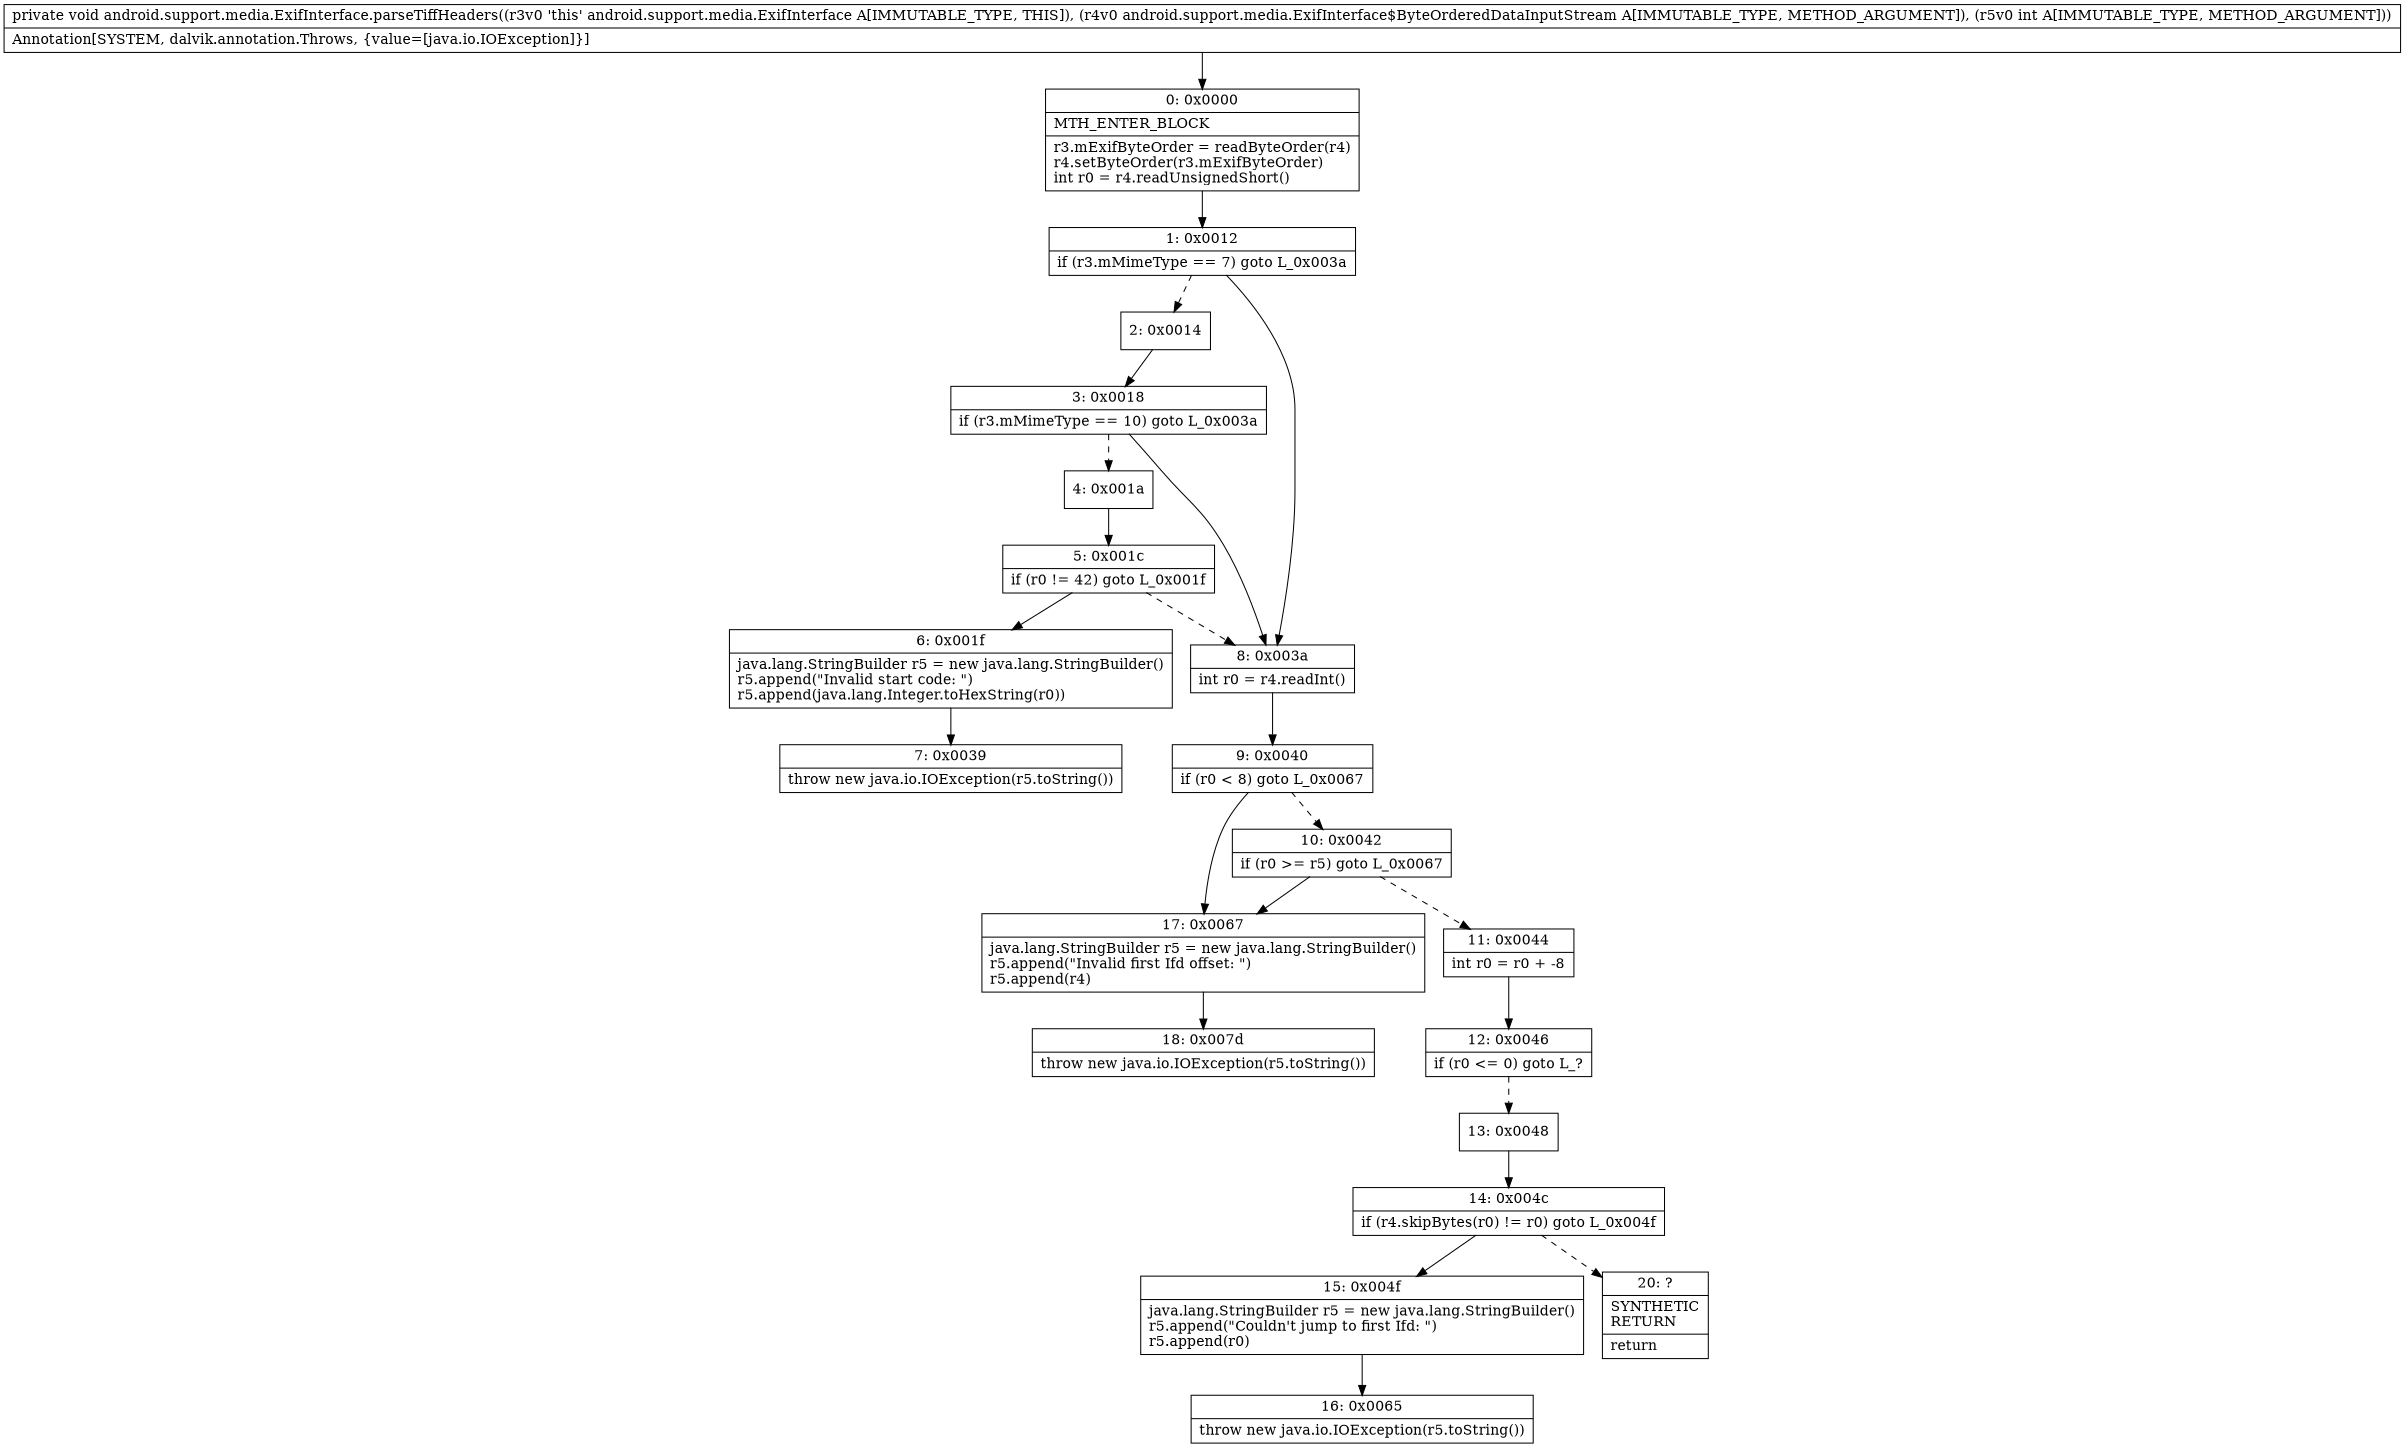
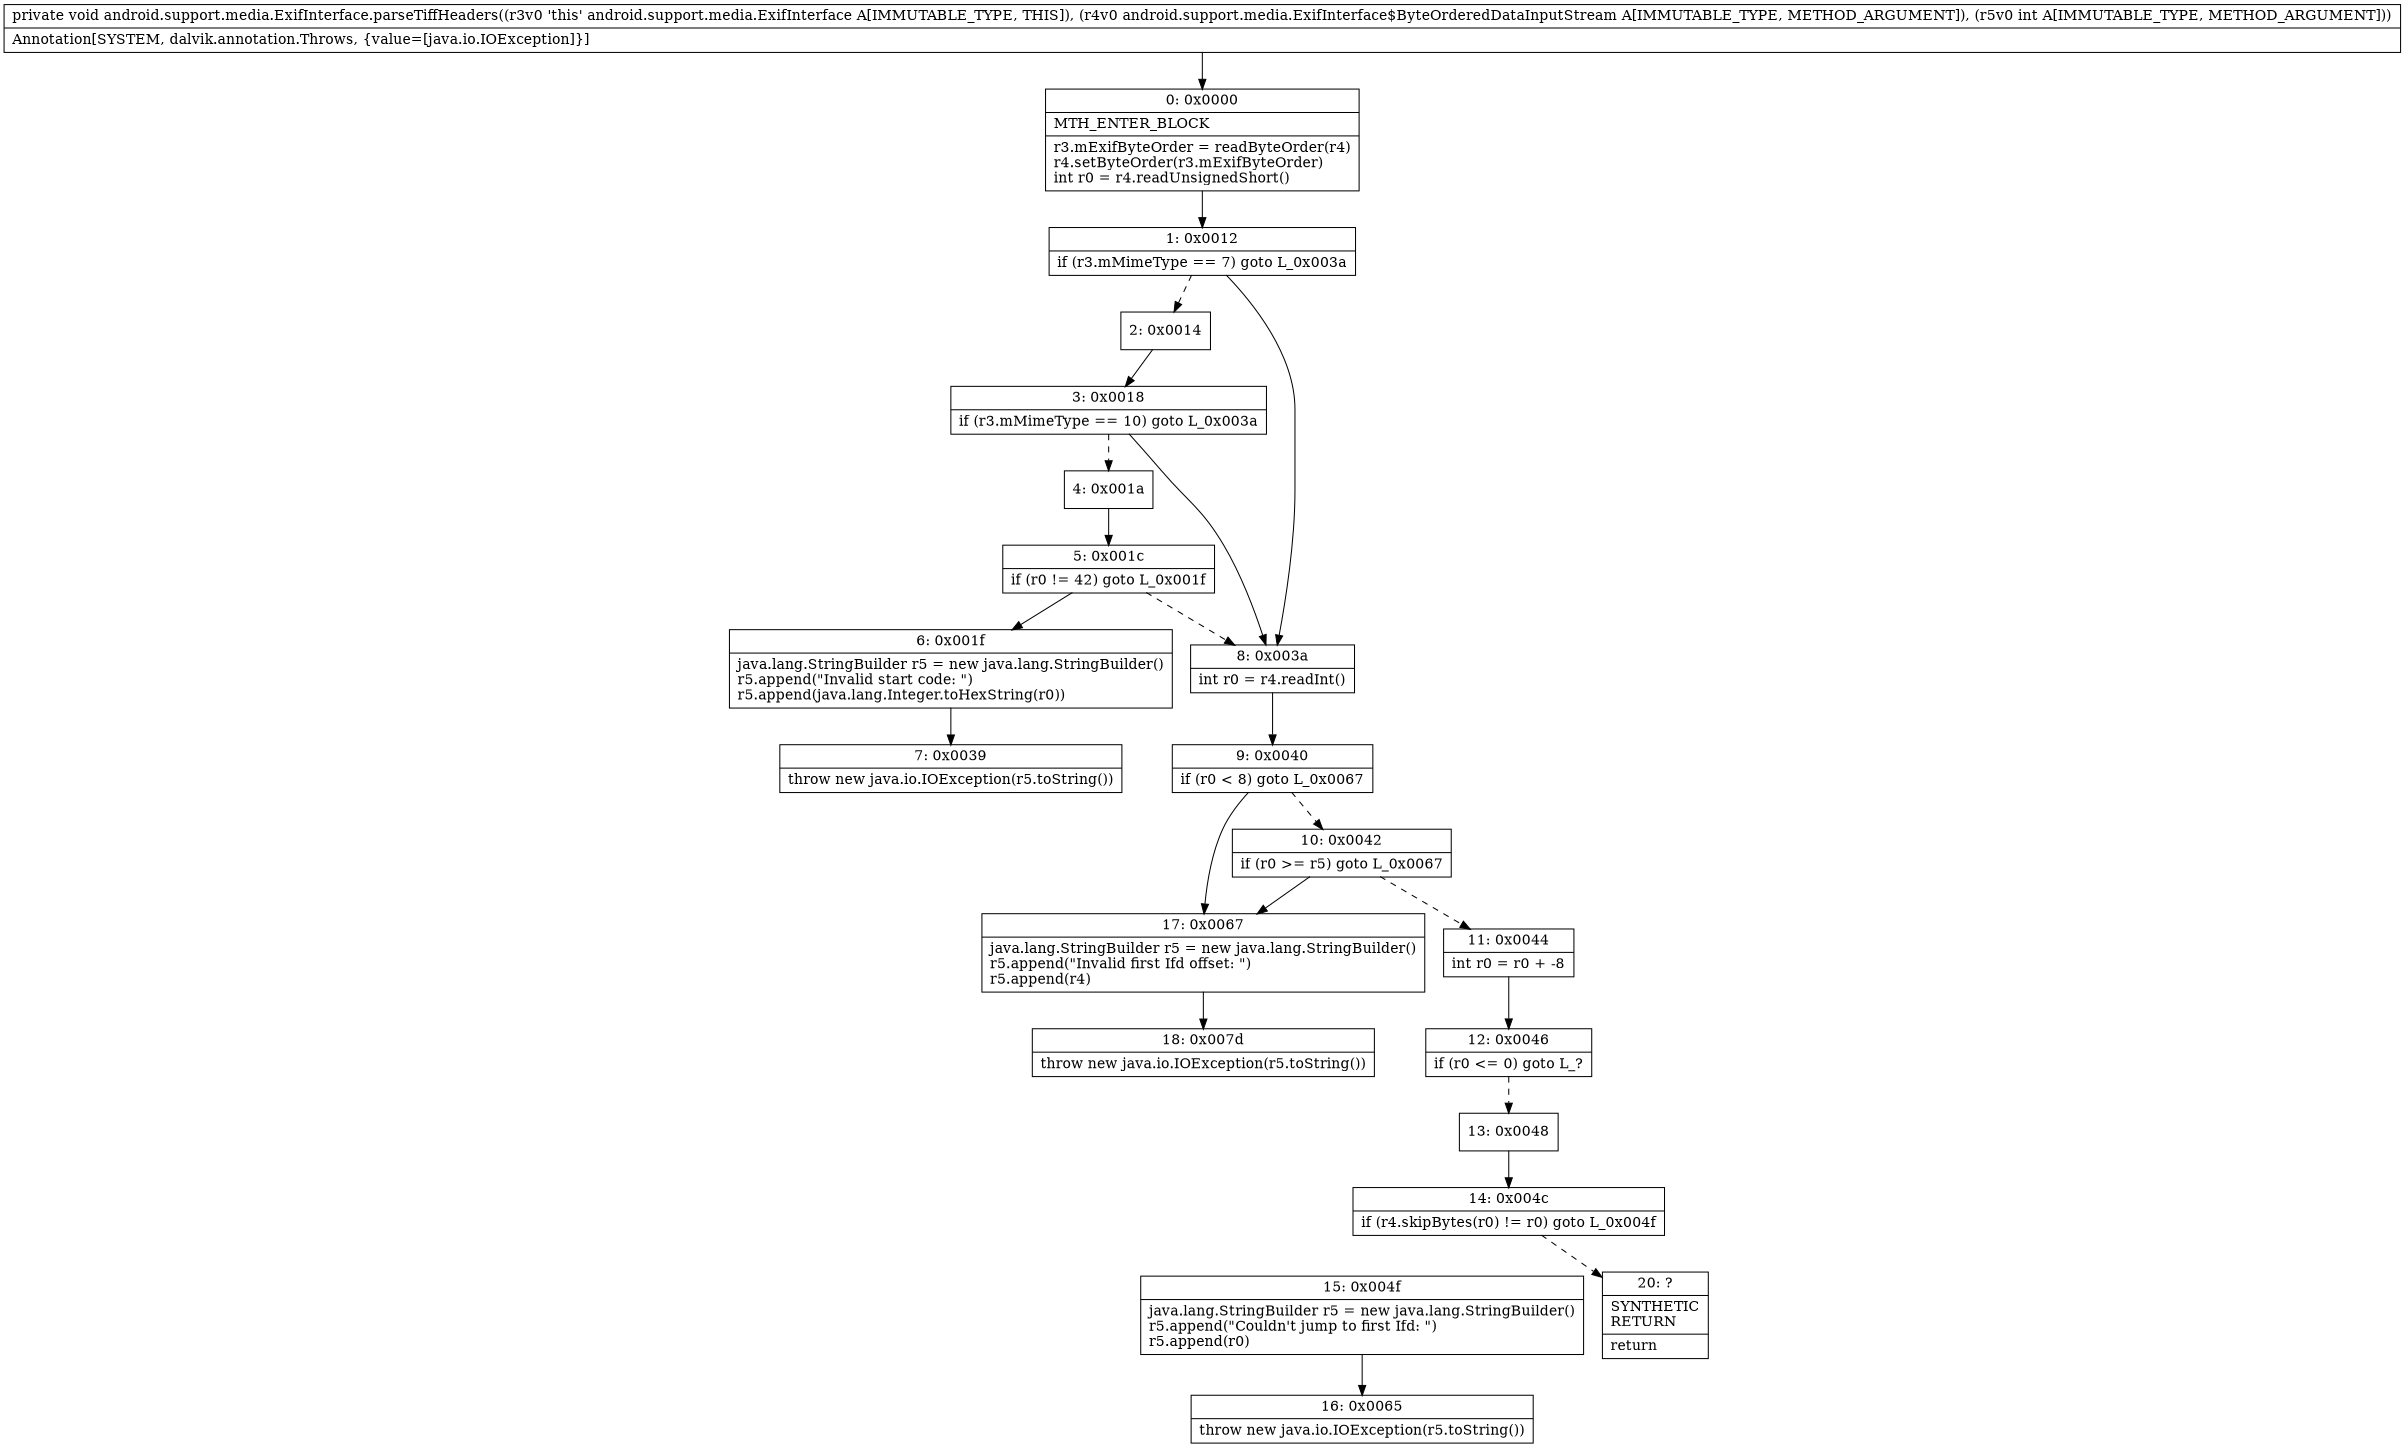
edge "14: 0x004c" -> "15: 0x004f": removed
